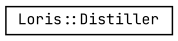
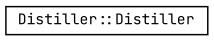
node "Loris::Distiller": label "Loris::Distiller" -> "Distiller::Distiller"
